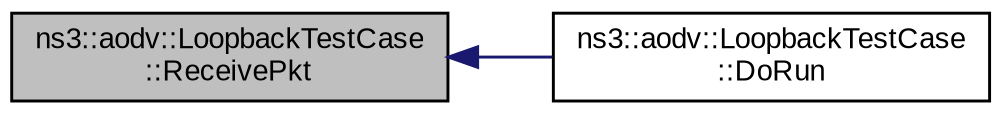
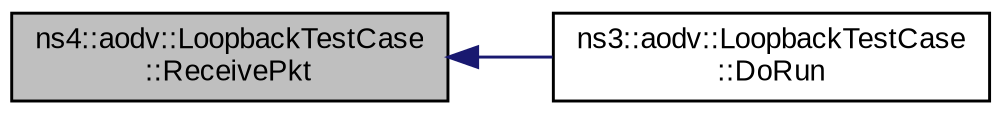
node "ns3::aodv::LoopbackTestCase ::ReceivePkt": label "ns3::aodv::LoopbackTestCase ::ReceivePkt" -> "ns4::aodv::LoopbackTestCase ::ReceivePkt"
